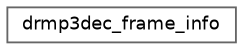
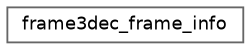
node "drmp3dec_frame_info": label "drmp3dec_frame_info" -> "frame3dec_frame_info"
